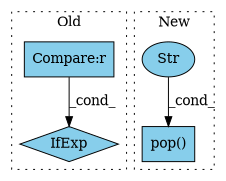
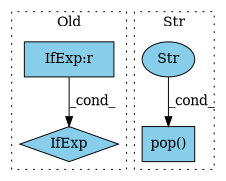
cluster "New": label "New" -> "Str"
node "Compare:r": label "Compare:r" -> "IfExp:r"
